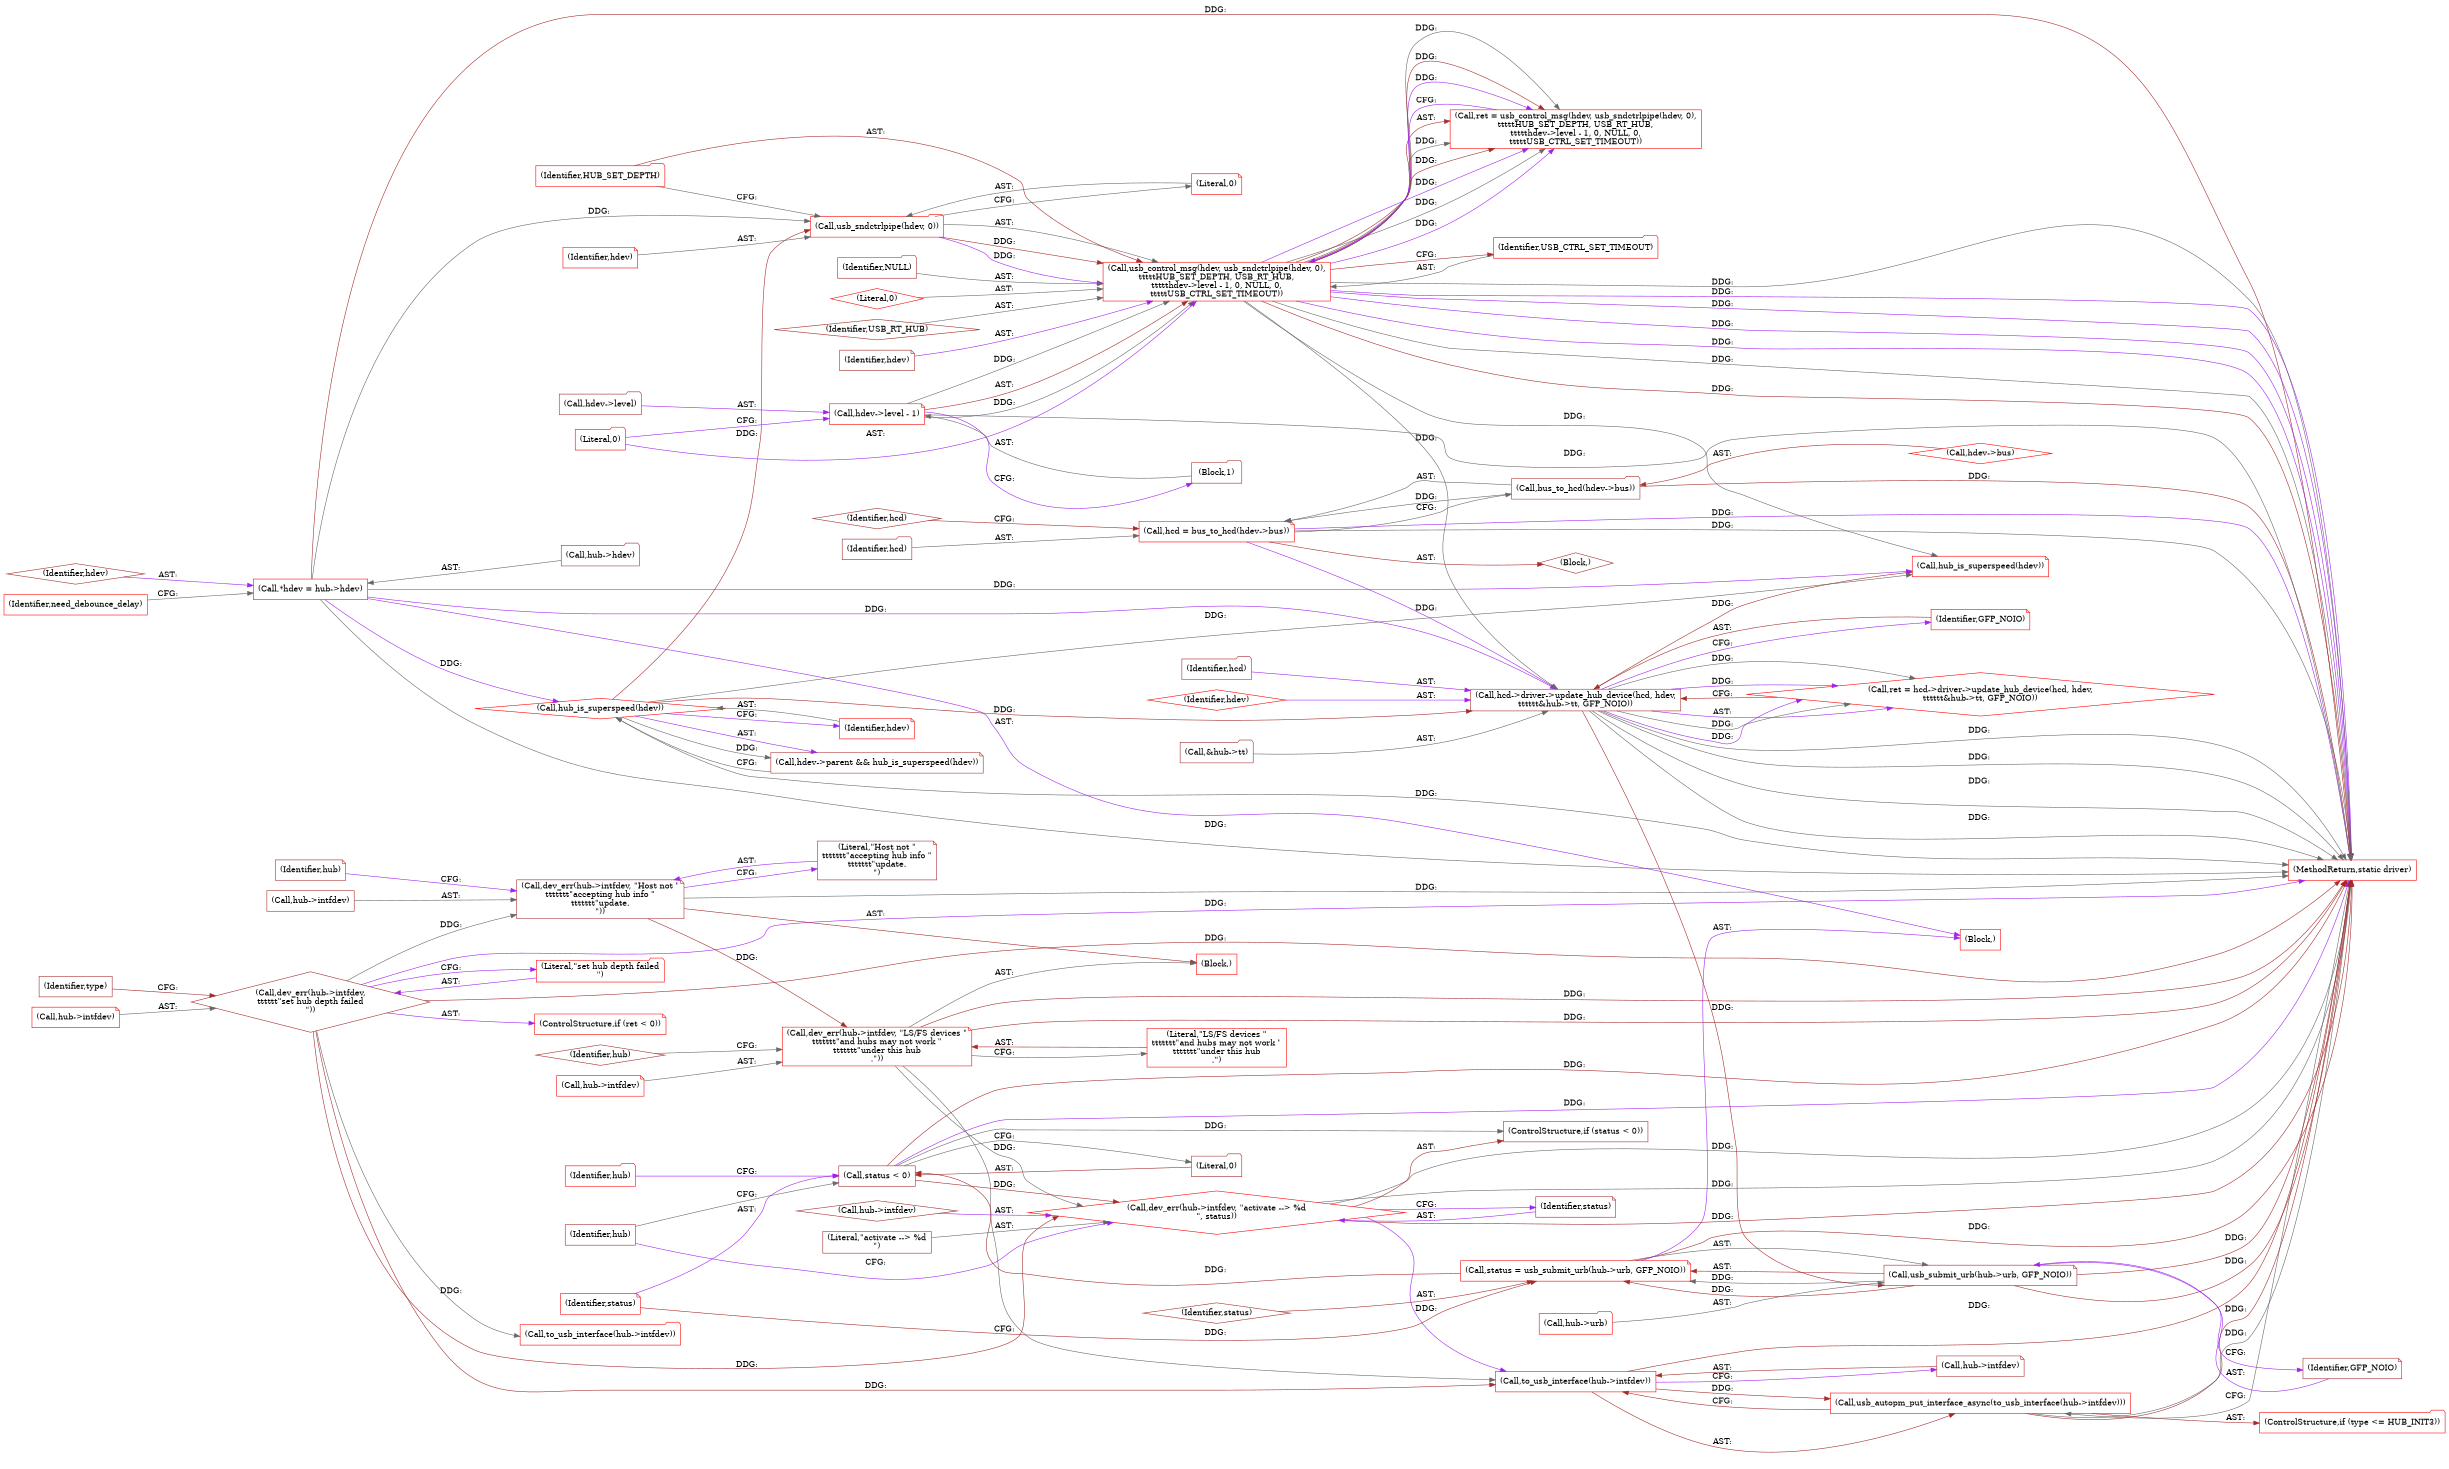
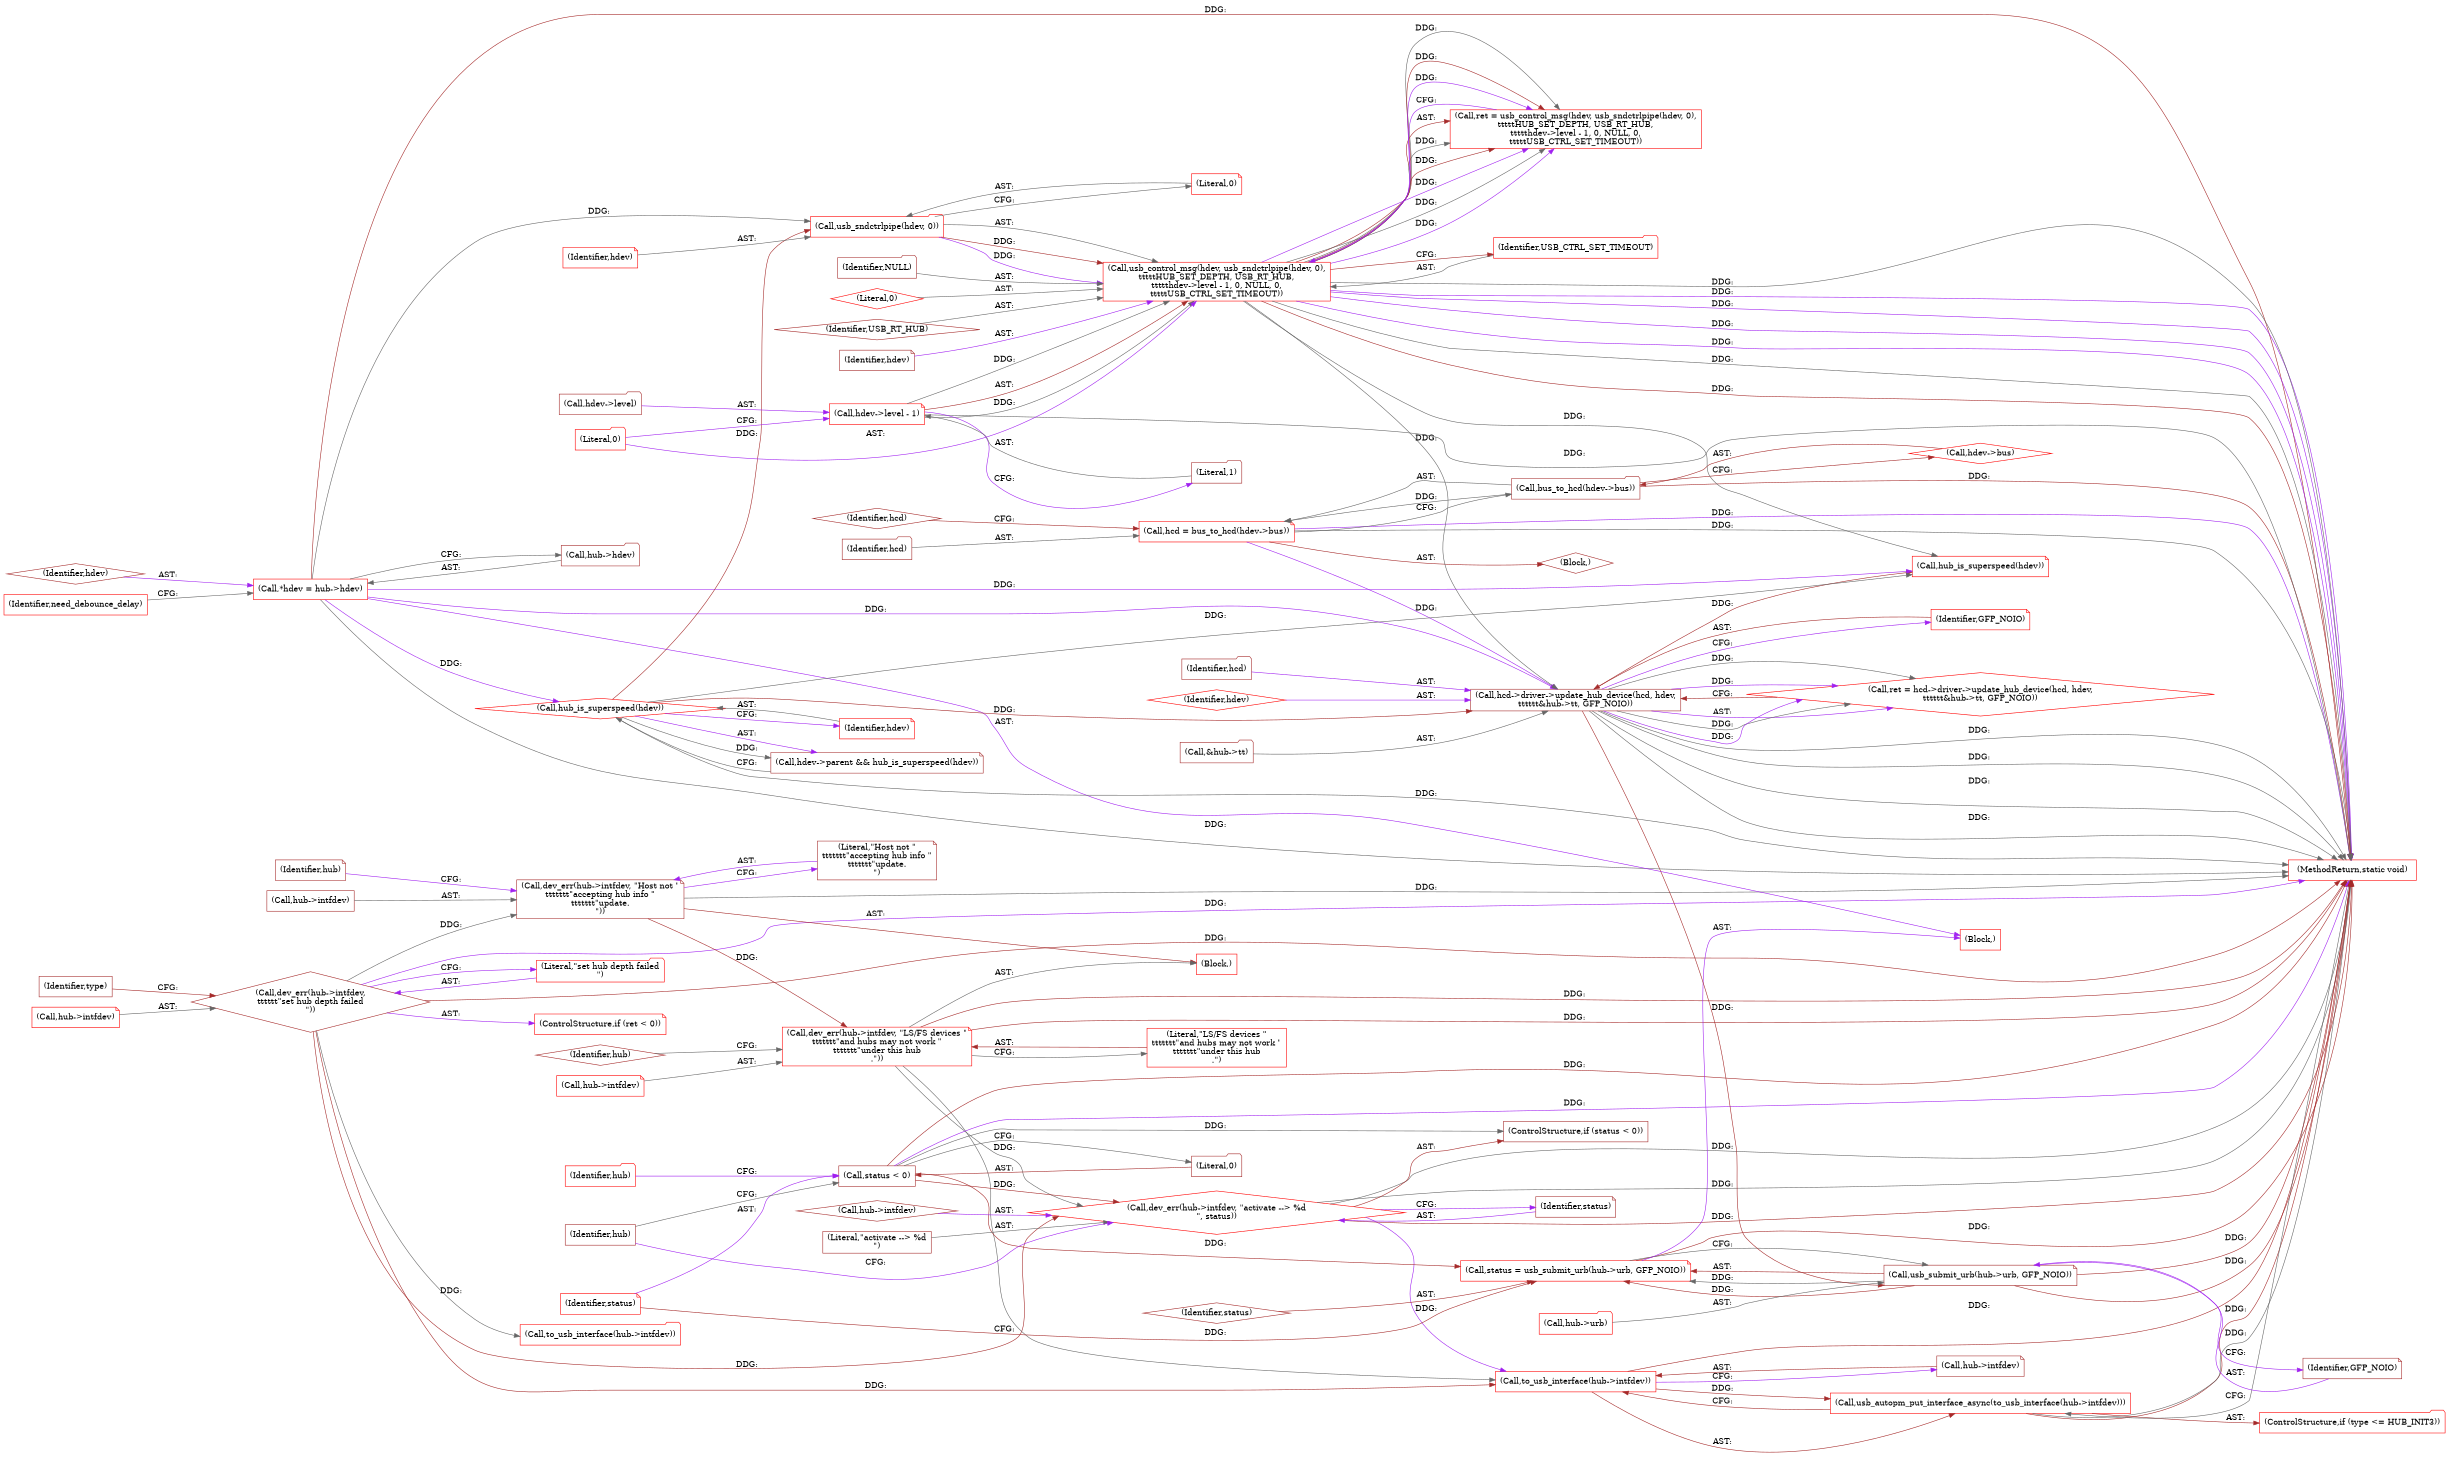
node "(Identifier,HUB_SET_DEPTH)": removed
edge "(Call,bus_to_hcd(hdev->bus))" -> "(Call,hdev->bus)": added, label "CFG:"
node "(Block,1)": label "(Block,1)" -> "(Literal,1)"
edge "(Call,*hdev = hub->hdev)" -> "(Call,hub->hdev)": added, label "CFG:"
node "(MethodReturn,static driver)": label "(MethodReturn,static driver)" -> "(MethodReturn,static void)"
edge "(Call,status = usb_submit_urb(hub->urb, GFP_NOIO))" -> "(Call,usb_submit_urb(hub->urb, GFP_NOIO))": label "AST: " -> "CFG: "
edge "(Call,status = usb_submit_urb(hub->urb, GFP_NOIO))" -> "(Call,status < 0)": reversed
